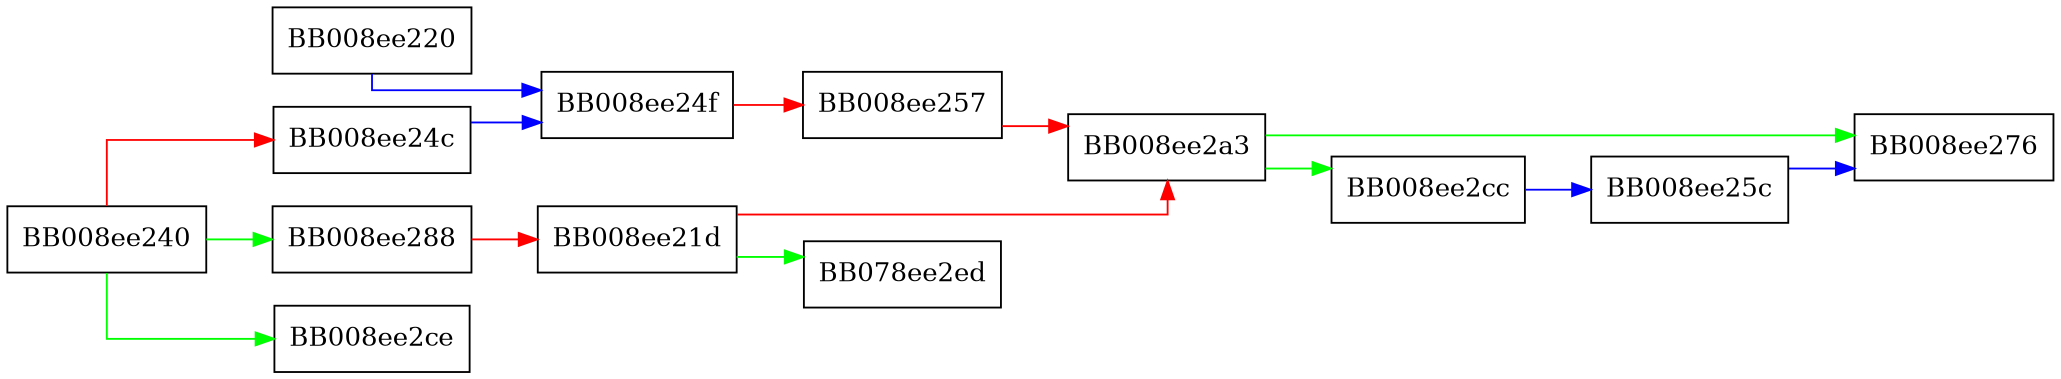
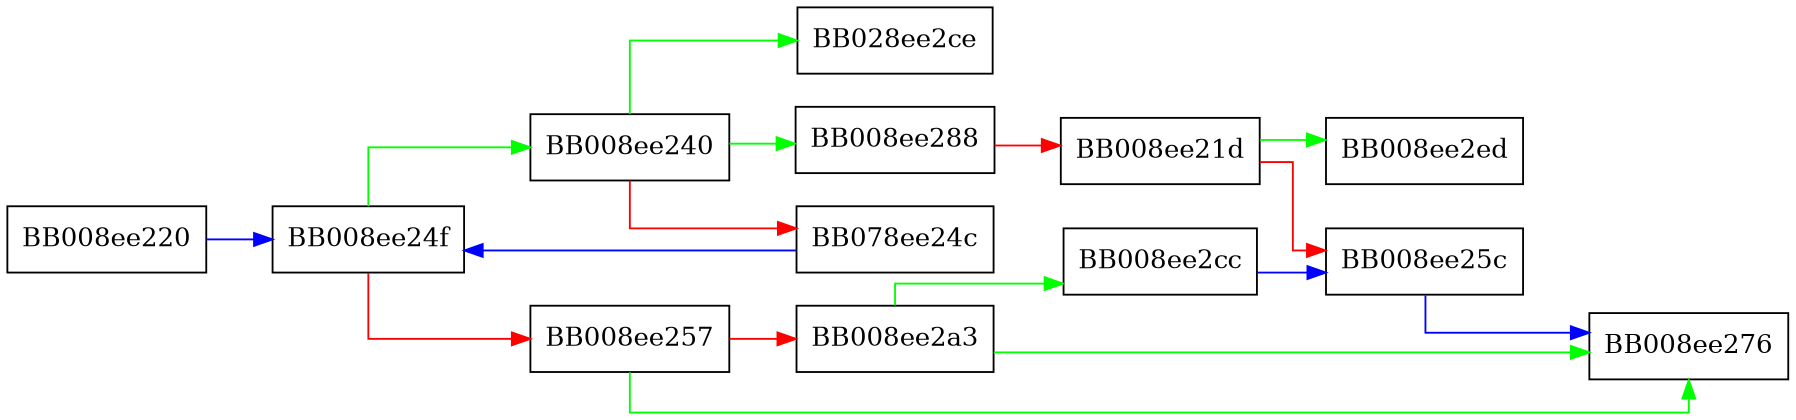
node "BB008ee24c": label "BB008ee24c" -> "BB078ee24c"
edge "BB008ee24f" -> "BB008ee240": added
edge "BB008ee21d" -> "BB008ee2a3": now "BB008ee21d" -> "BB008ee25c"
node "BB078ee2ed": label "BB078ee2ed" -> "BB008ee2ed"
node "BB008ee2ce": label "BB008ee2ce" -> "BB028ee2ce"
edge "BB008ee257" -> "BB008ee276": added
